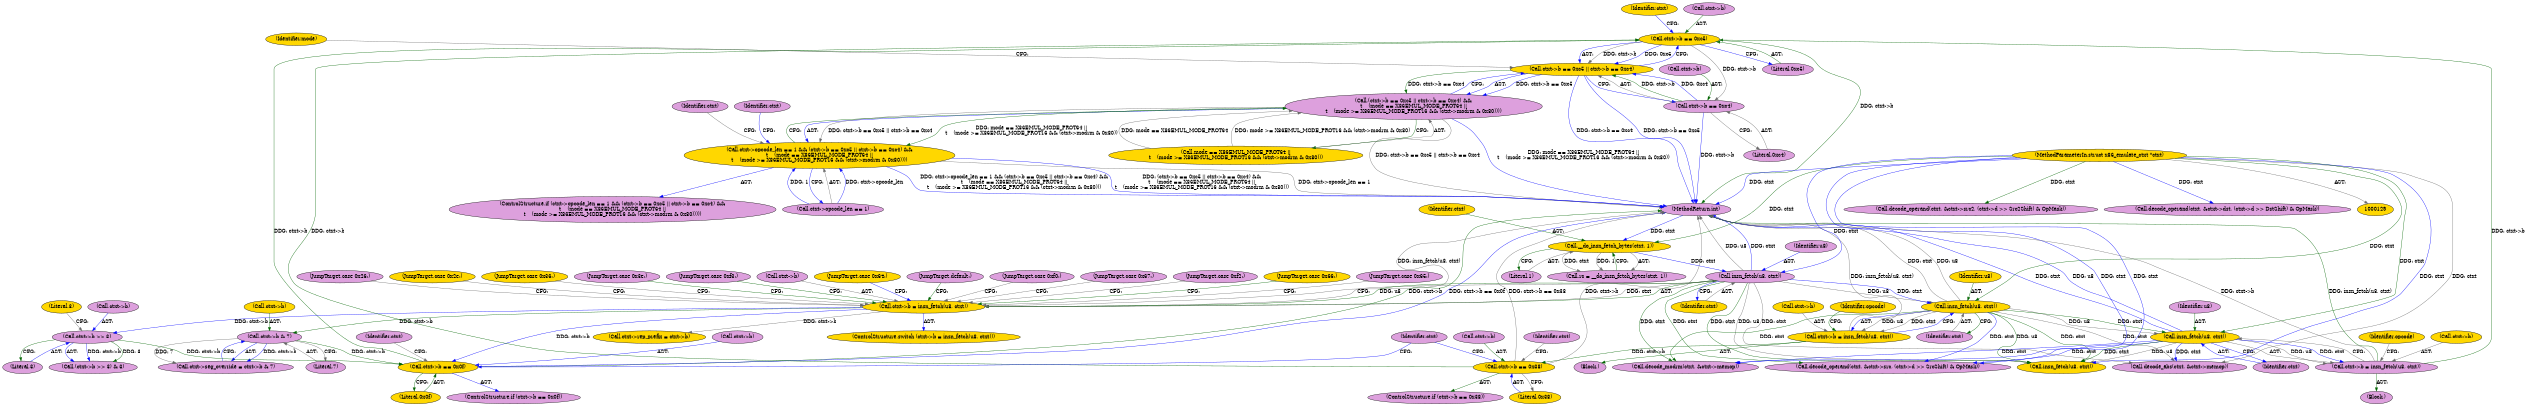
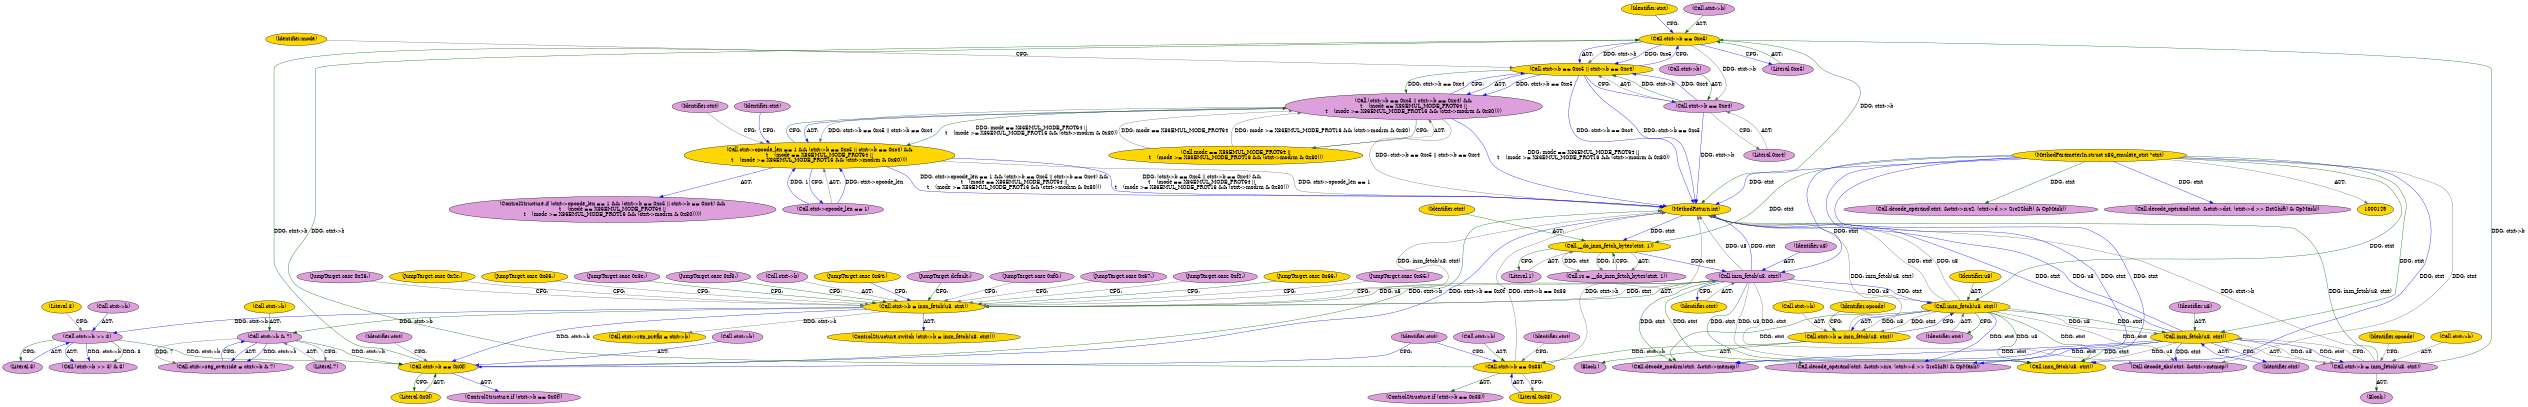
node "(MethodReturn,int)": fillcolor plum -> gold
